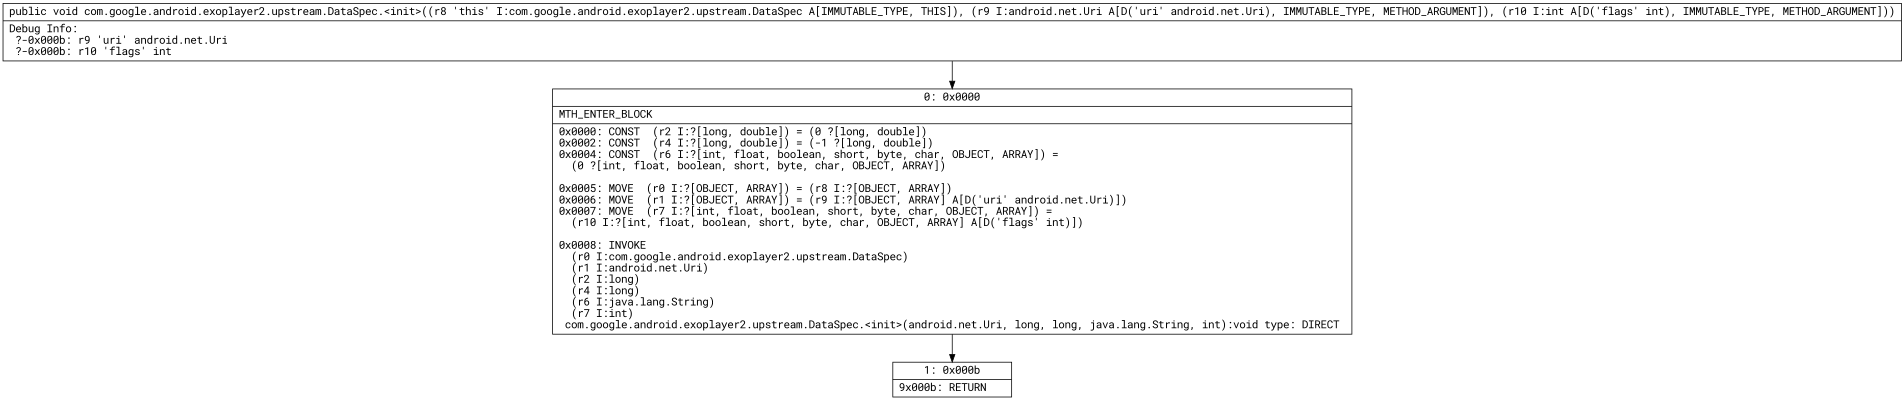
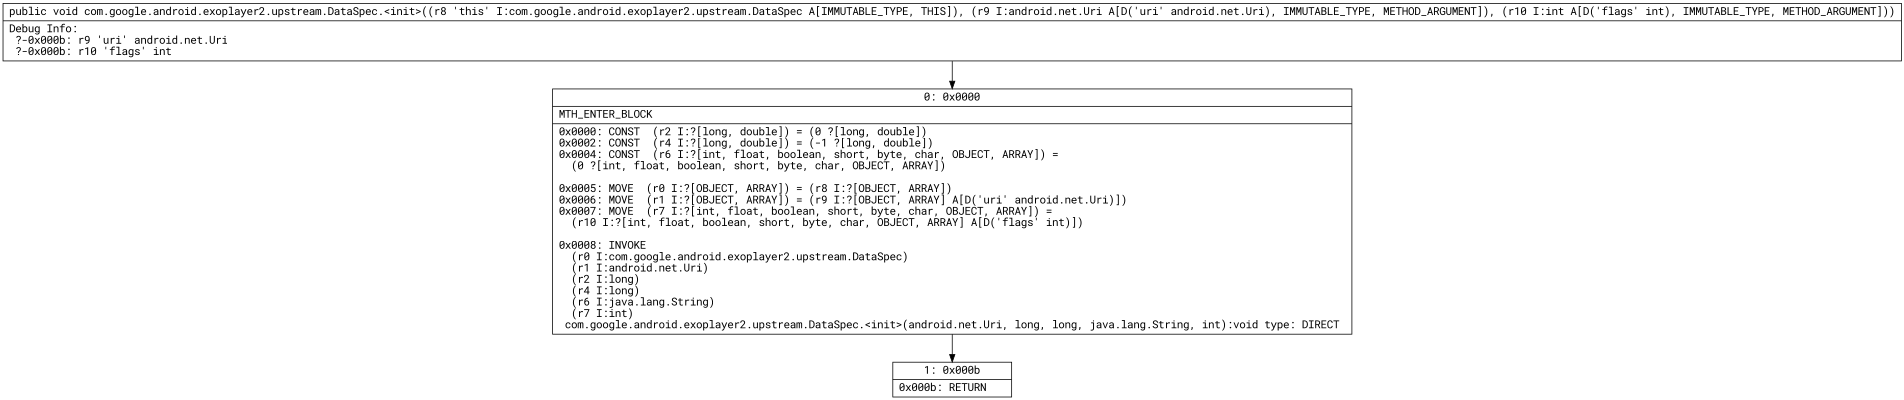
node "1: 0x000b": text "9x000b: RETURN" -> "0x000b: RETURN"
